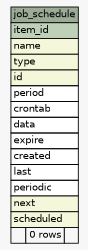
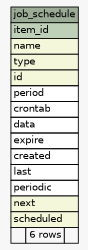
node "job_schedule": text "0 rows" -> "6 rows"
